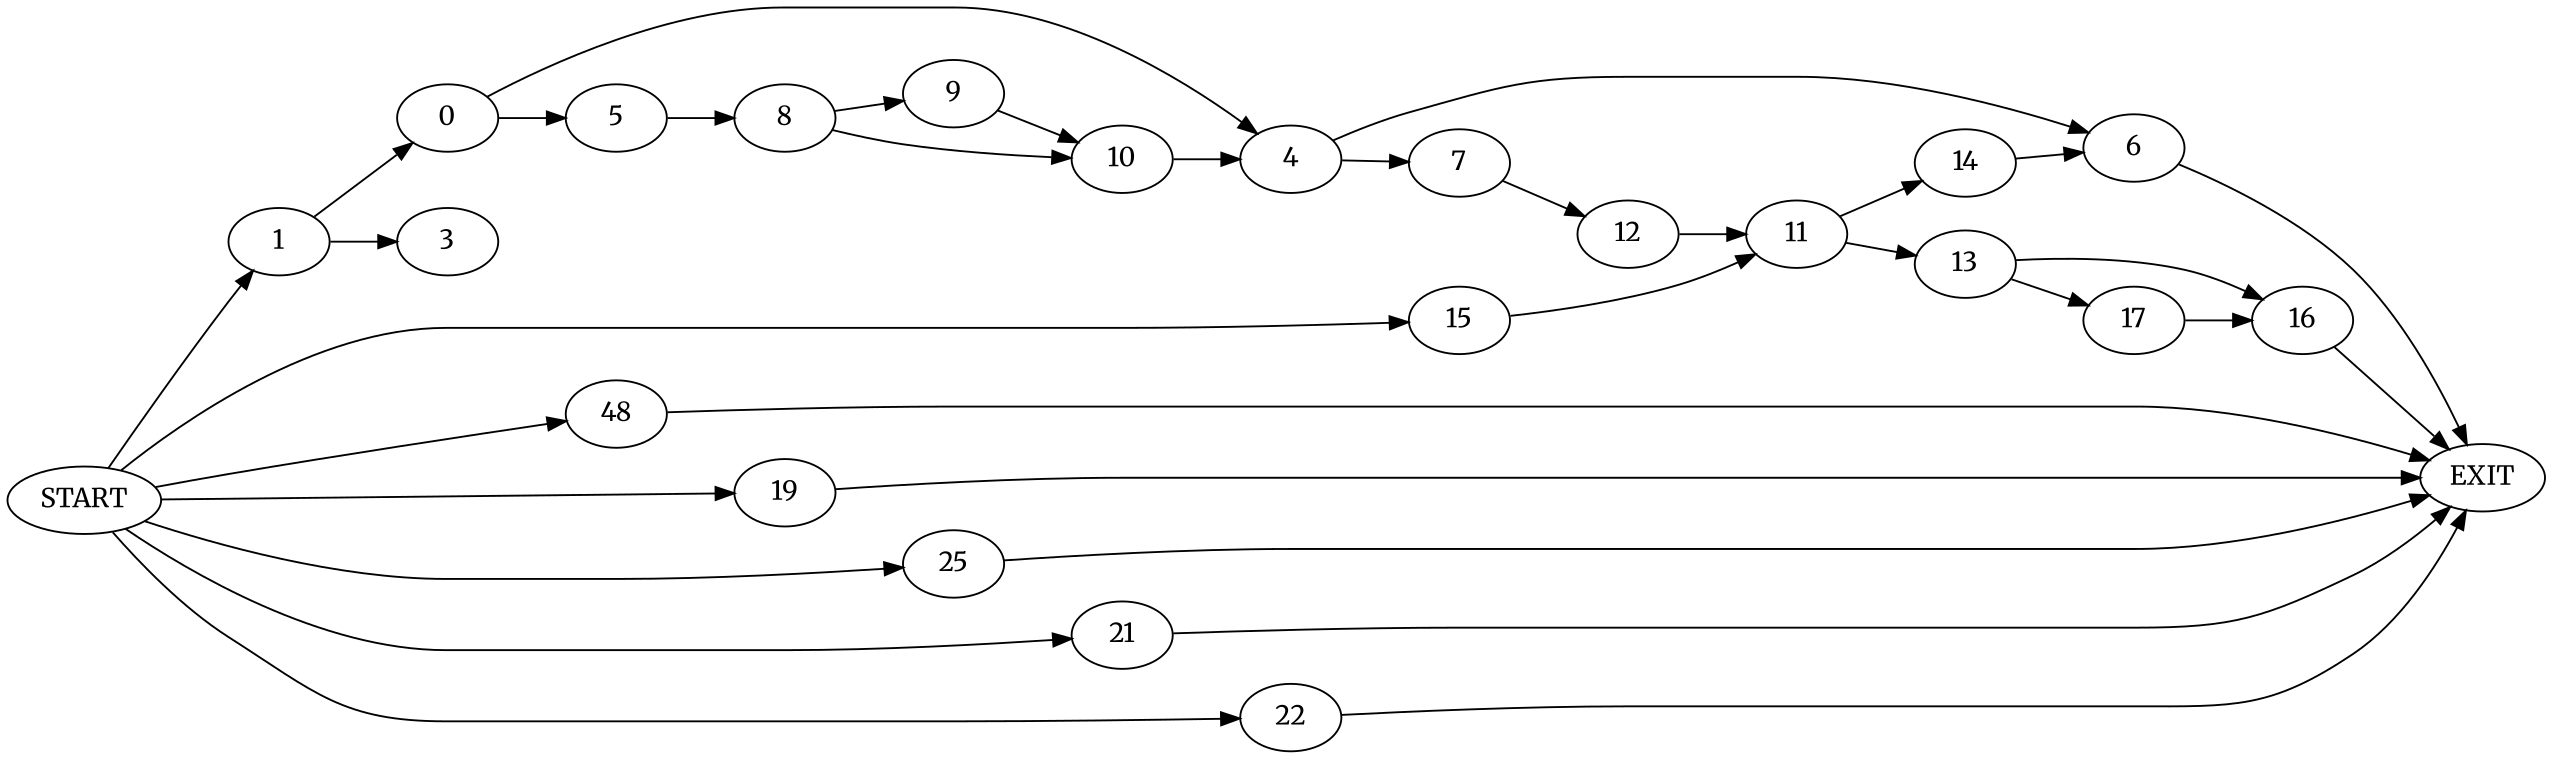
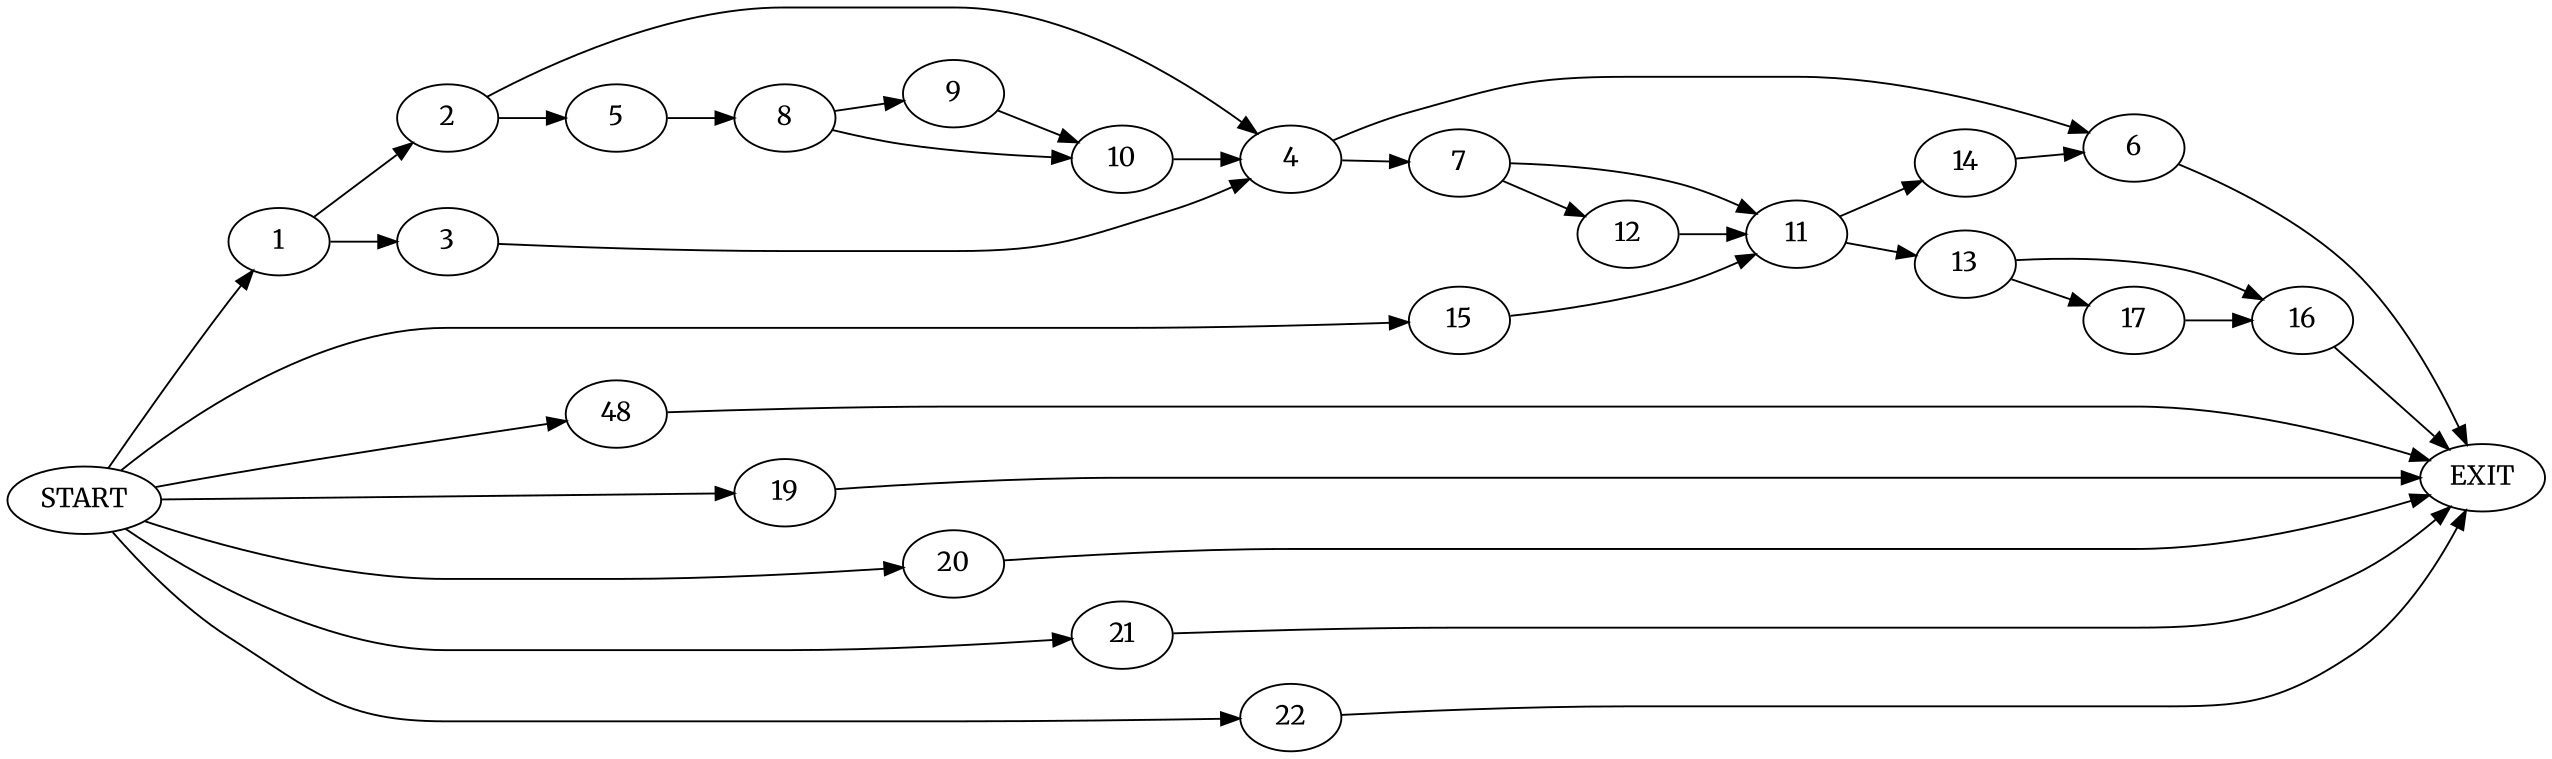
node "0": label "0" -> "2"
edge "7" -> "11": added
edge "3" -> "4": added
node "25": label "25" -> "20"
